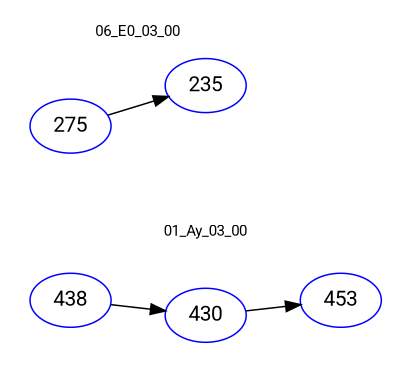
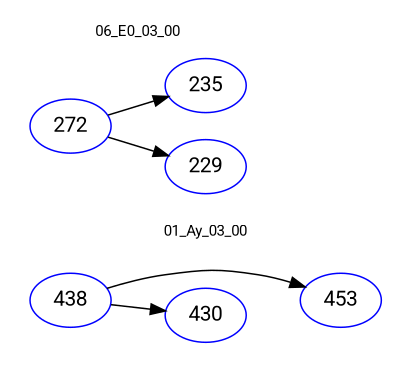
node "275": label "275" -> "272"
node "229": added
edge "430" -> "453": now "438" -> "453"
